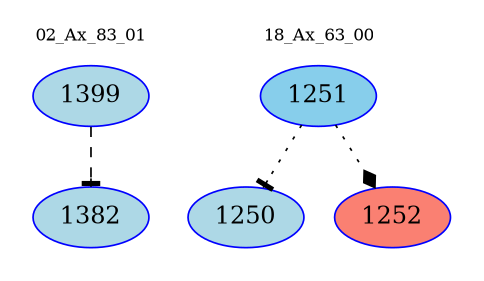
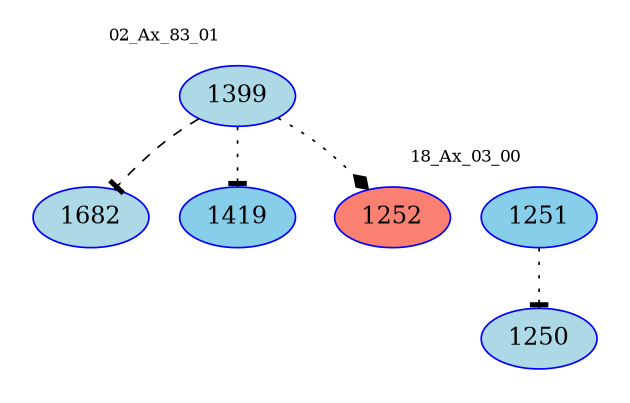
cluster "18_Ax_63_00": label "18_Ax_63_00" -> "18_Ax_03_00"
edge "1251" -> "1252": now "1399" -> "1252"
node "1382": label "1382" -> "1682"
node "1419": added
